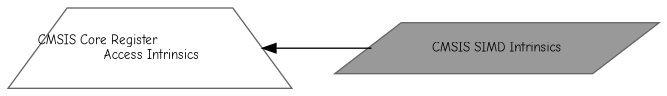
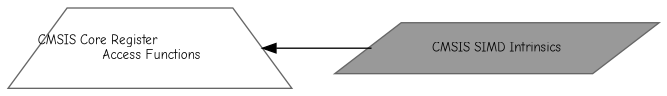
node "CMSIS Core Register Access Intrinsics": label "CMSIS Core Register Access Intrinsics" -> "CMSIS Core Register Access Functions"
